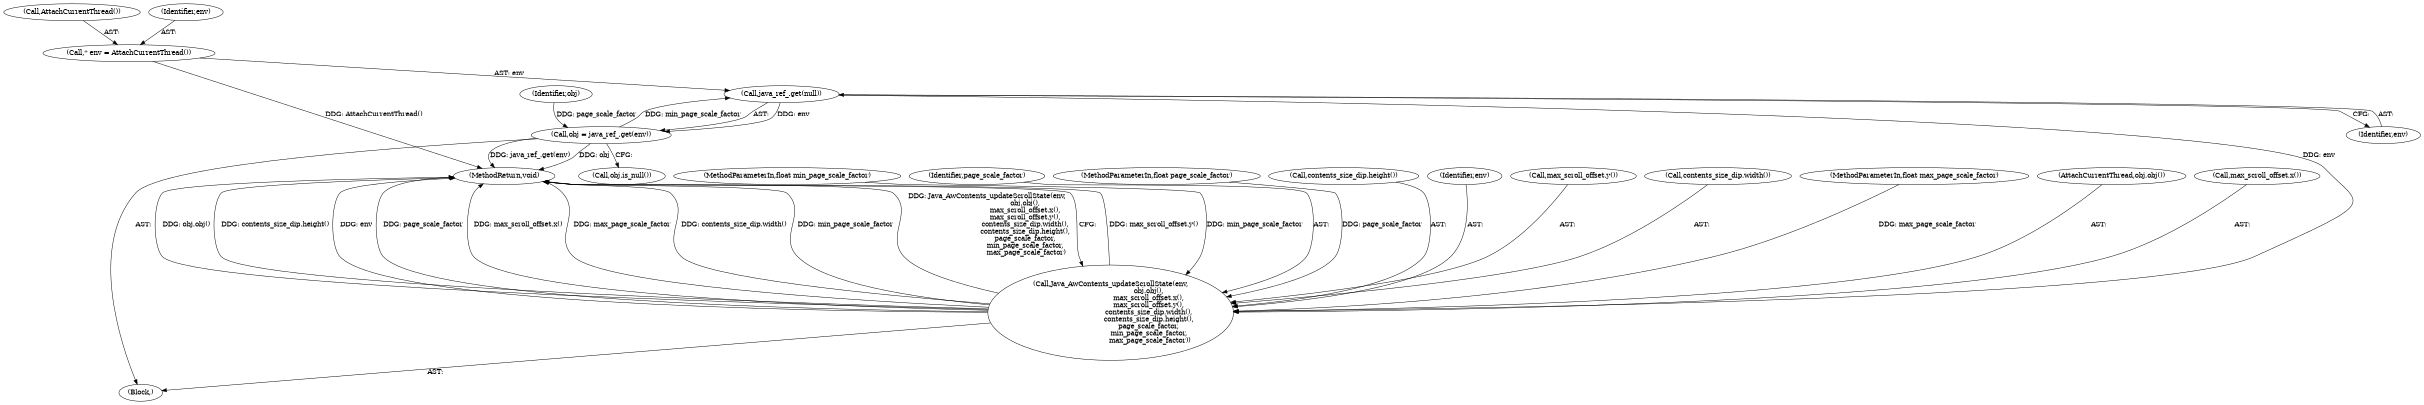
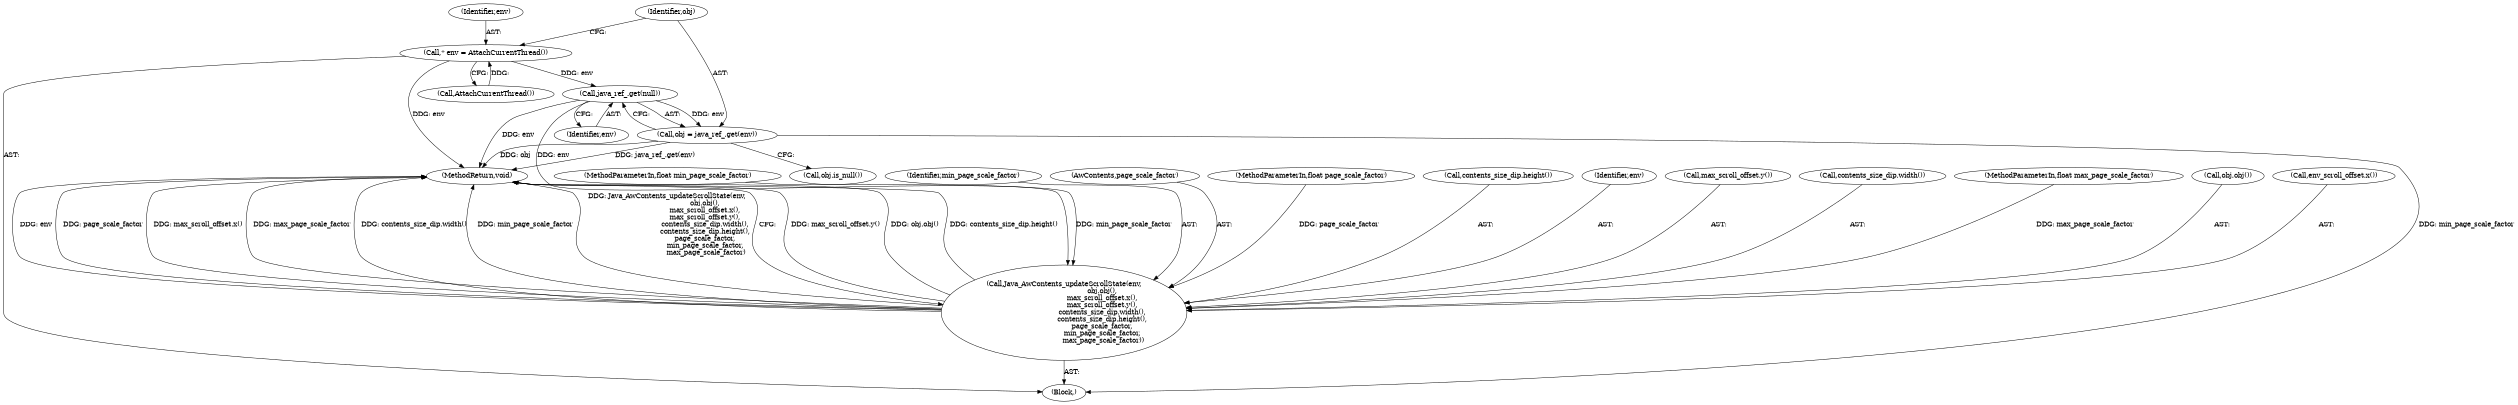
edge "(Identifier,obj)" -> "(Call,* env = AttachCurrentThread())": added, label "CFG:"
edge "(Call,AttachCurrentThread())" -> "(Call,* env = AttachCurrentThread())": label "AST: " -> "DDG: "
edge "(Call,* env = AttachCurrentThread())" -> "(Call,AttachCurrentThread())": added, label "CFG:"
edge "(Call,* env = AttachCurrentThread())" -> "(Call,java_ref_.get(null))": label "AST: env" -> "DDG: env"
edge "(Call,* env = AttachCurrentThread())" -> "(MethodReturn,void)": label "DDG: AttachCurrentThread()" -> "DDG: env"
edge "(Identifier,obj)" -> "(Call,obj = java_ref_.get(env))": label "DDG: page_scale_factor" -> "AST: "
edge "(Call,obj = java_ref_.get(env))" -> "(Call,java_ref_.get(null))": label "DDG: min_page_scale_factor" -> "CFG: "
edge "(Call,java_ref_.get(null))" -> "(MethodReturn,void)": added, label "DDG: env"
node "(Identifier,min_page_scale_factor)": added
node "(Identifier,page_scale_factor)": label "(Identifier,page_scale_factor)" -> "(AwContents,page_scale_factor)"
node "(AttachCurrentThread,obj.obj())": label "(AttachCurrentThread,obj.obj())" -> "(Call,obj.obj())"
node "(Call,max_scroll_offset.x())": label "(Call,max_scroll_offset.x())" -> "(Call,env_scroll_offset.x())"
edge "(Call,obj = java_ref_.get(env))" -> "(Block,)": label "AST: " -> "DDG: min_page_scale_factor"
edge "(Call,* env = AttachCurrentThread())" -> "(Block,)": added, label "AST:"
